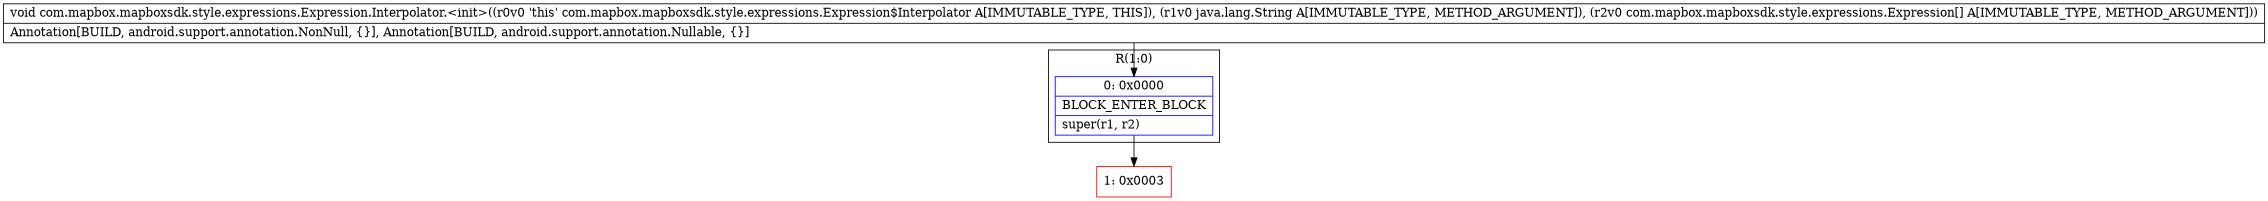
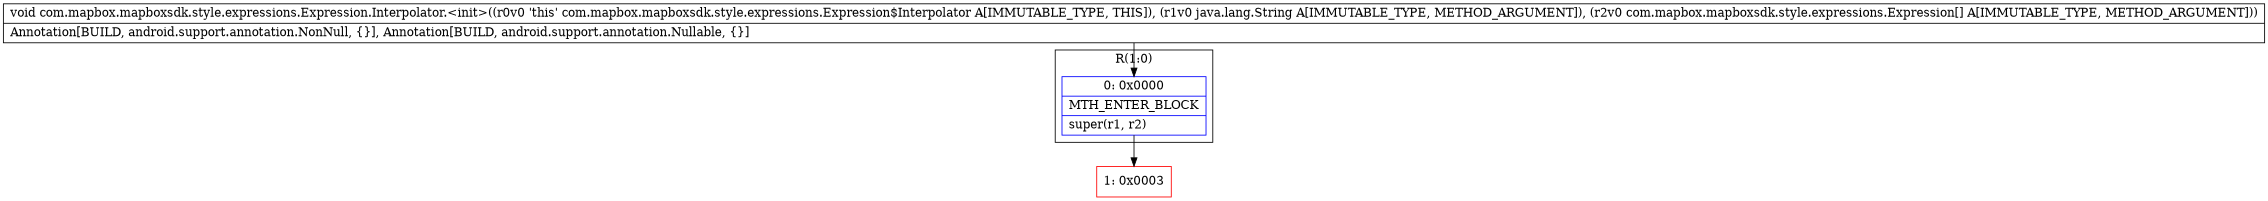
node "0: 0x0000": text "BLOCK_ENTER_BLOCK" -> "MTH_ENTER_BLOCK"
